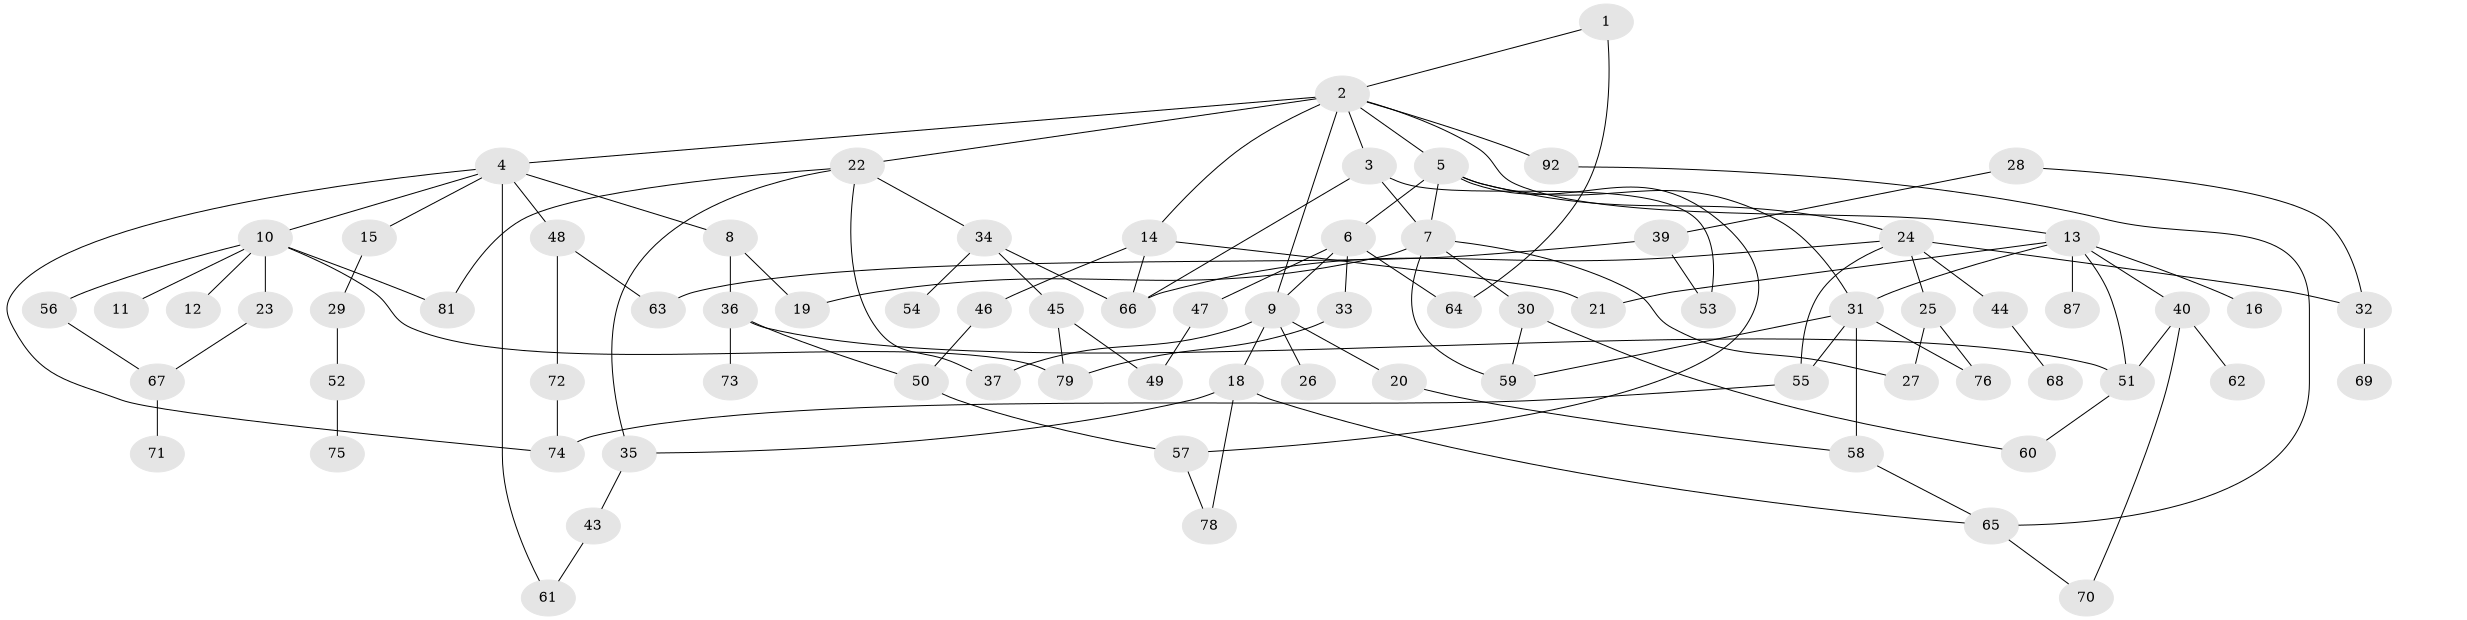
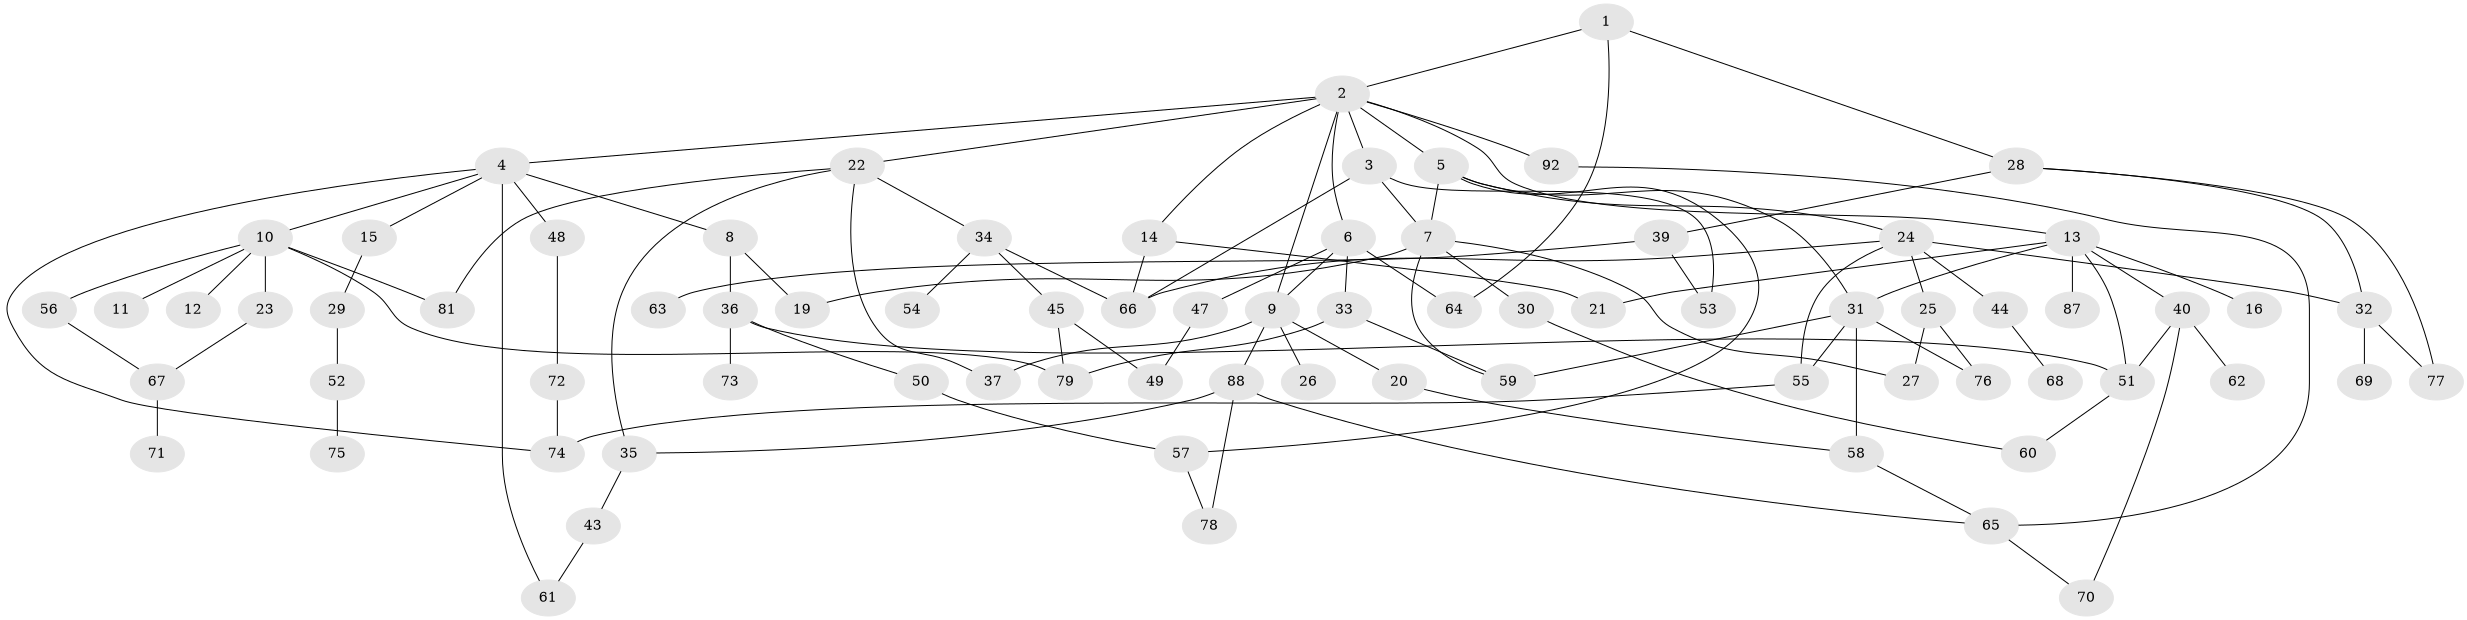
edge "1" -- "28": added
edge "5" -- "6": now "2" -- "6"
edge "48" -- "63": removed
node "46": removed
edge "30" -- "59": now "33" -- "59"
node "18": label "18" -> "88"
node "77": added
